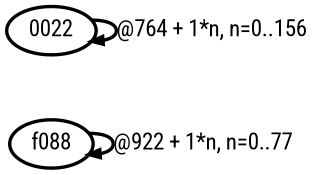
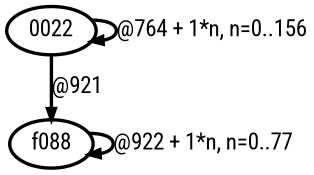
edge "0022" -> "f088": added, label "@921"
